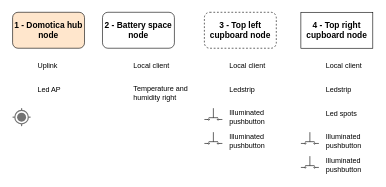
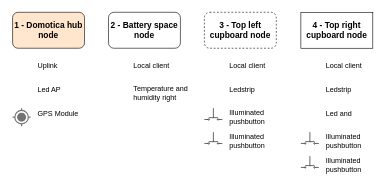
node "2 - Battery space node": moved (138, 30) -> (144, 30)
node "GPS Module": added
node "Led spots": label "Led spots" -> "Led and"
